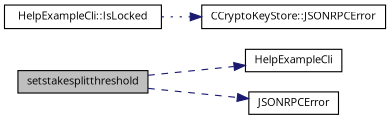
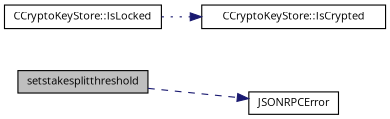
node "HelpExampleCli::IsLocked": label "HelpExampleCli::IsLocked" -> "CCryptoKeyStore::IsLocked"
node "CCryptoKeyStore::JSONRPCError": label "CCryptoKeyStore::JSONRPCError" -> "CCryptoKeyStore::IsCrypted"
node "HelpExampleCli": removed
